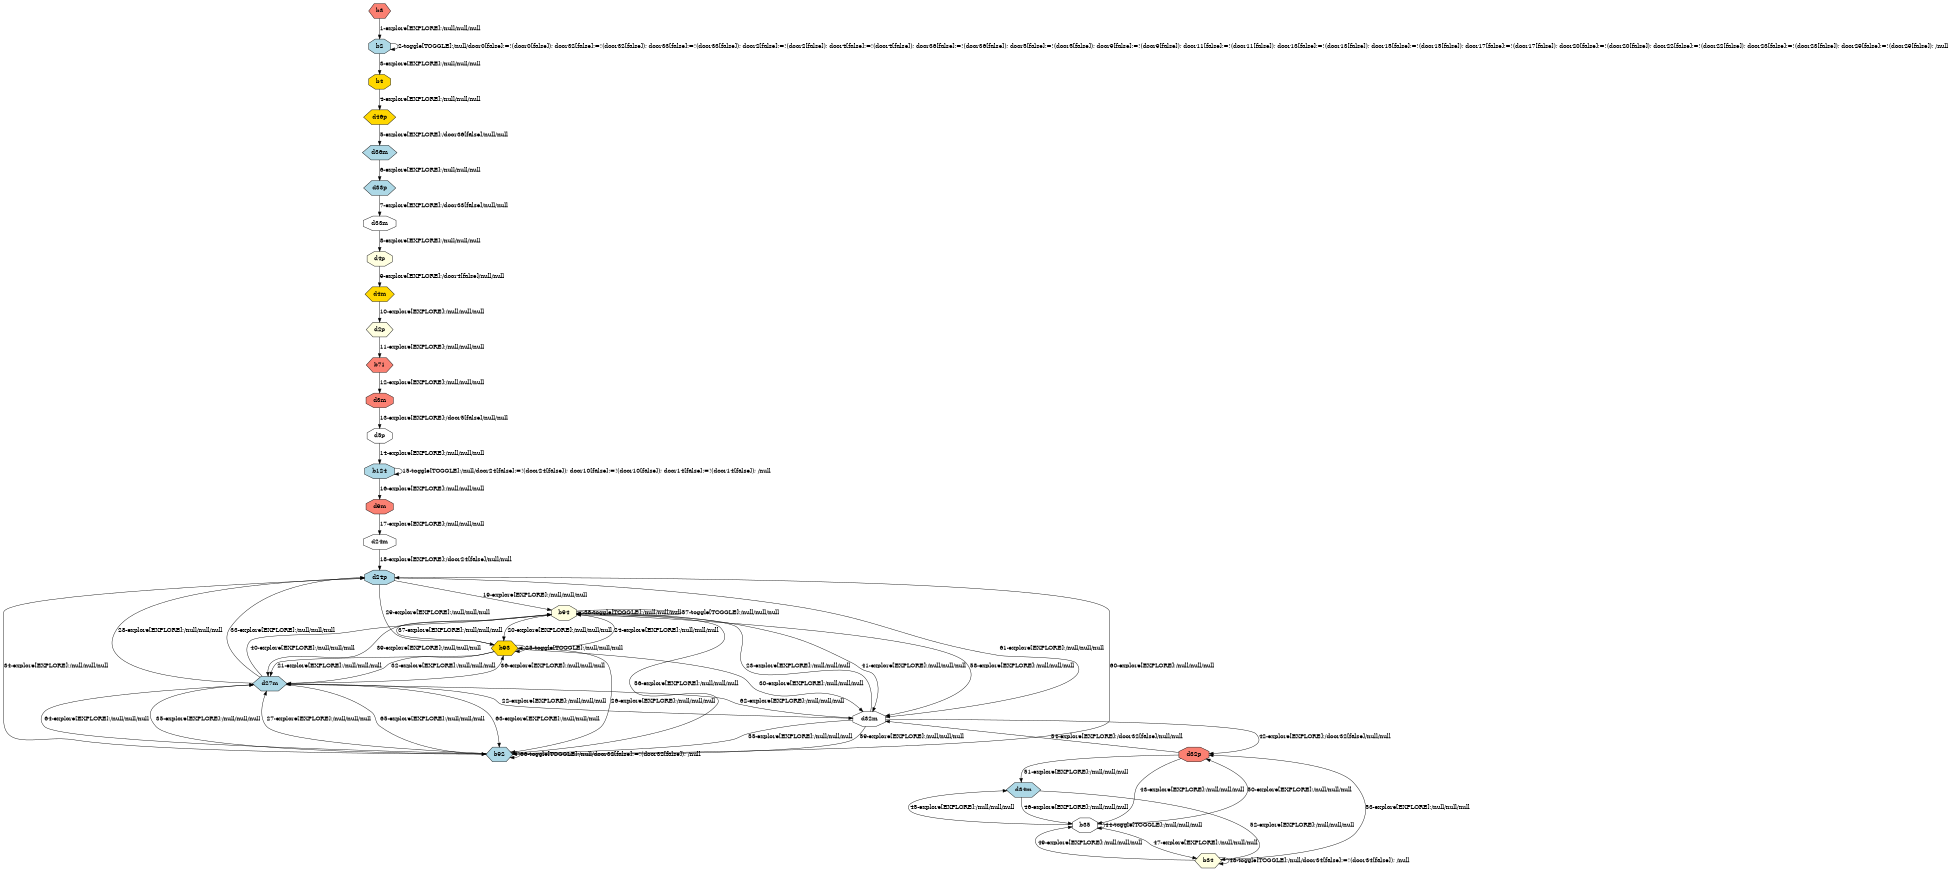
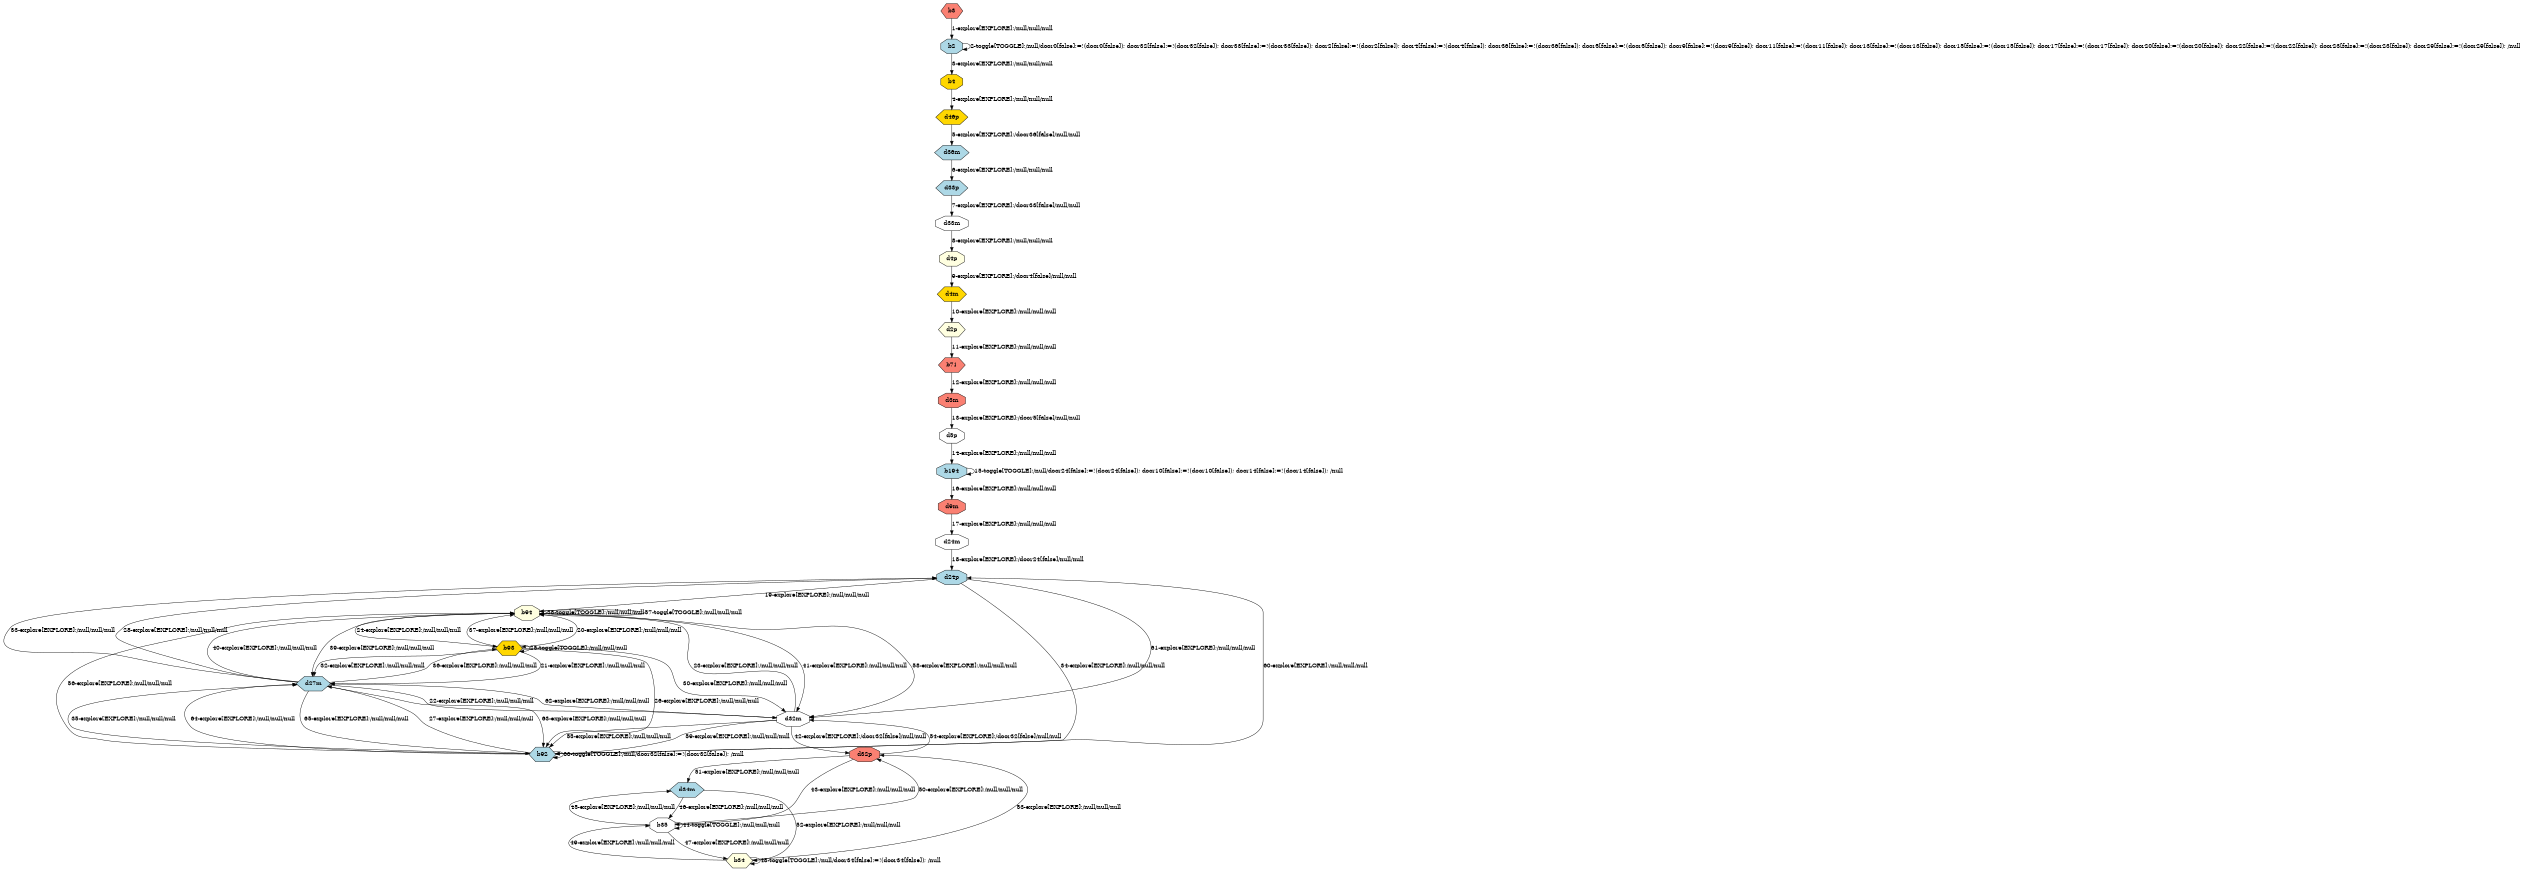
node "b124": label "b124" -> "b194"
edge "d24p" -> "b93": removed, label "29-explore[EXPLORE];/null/null/null"
